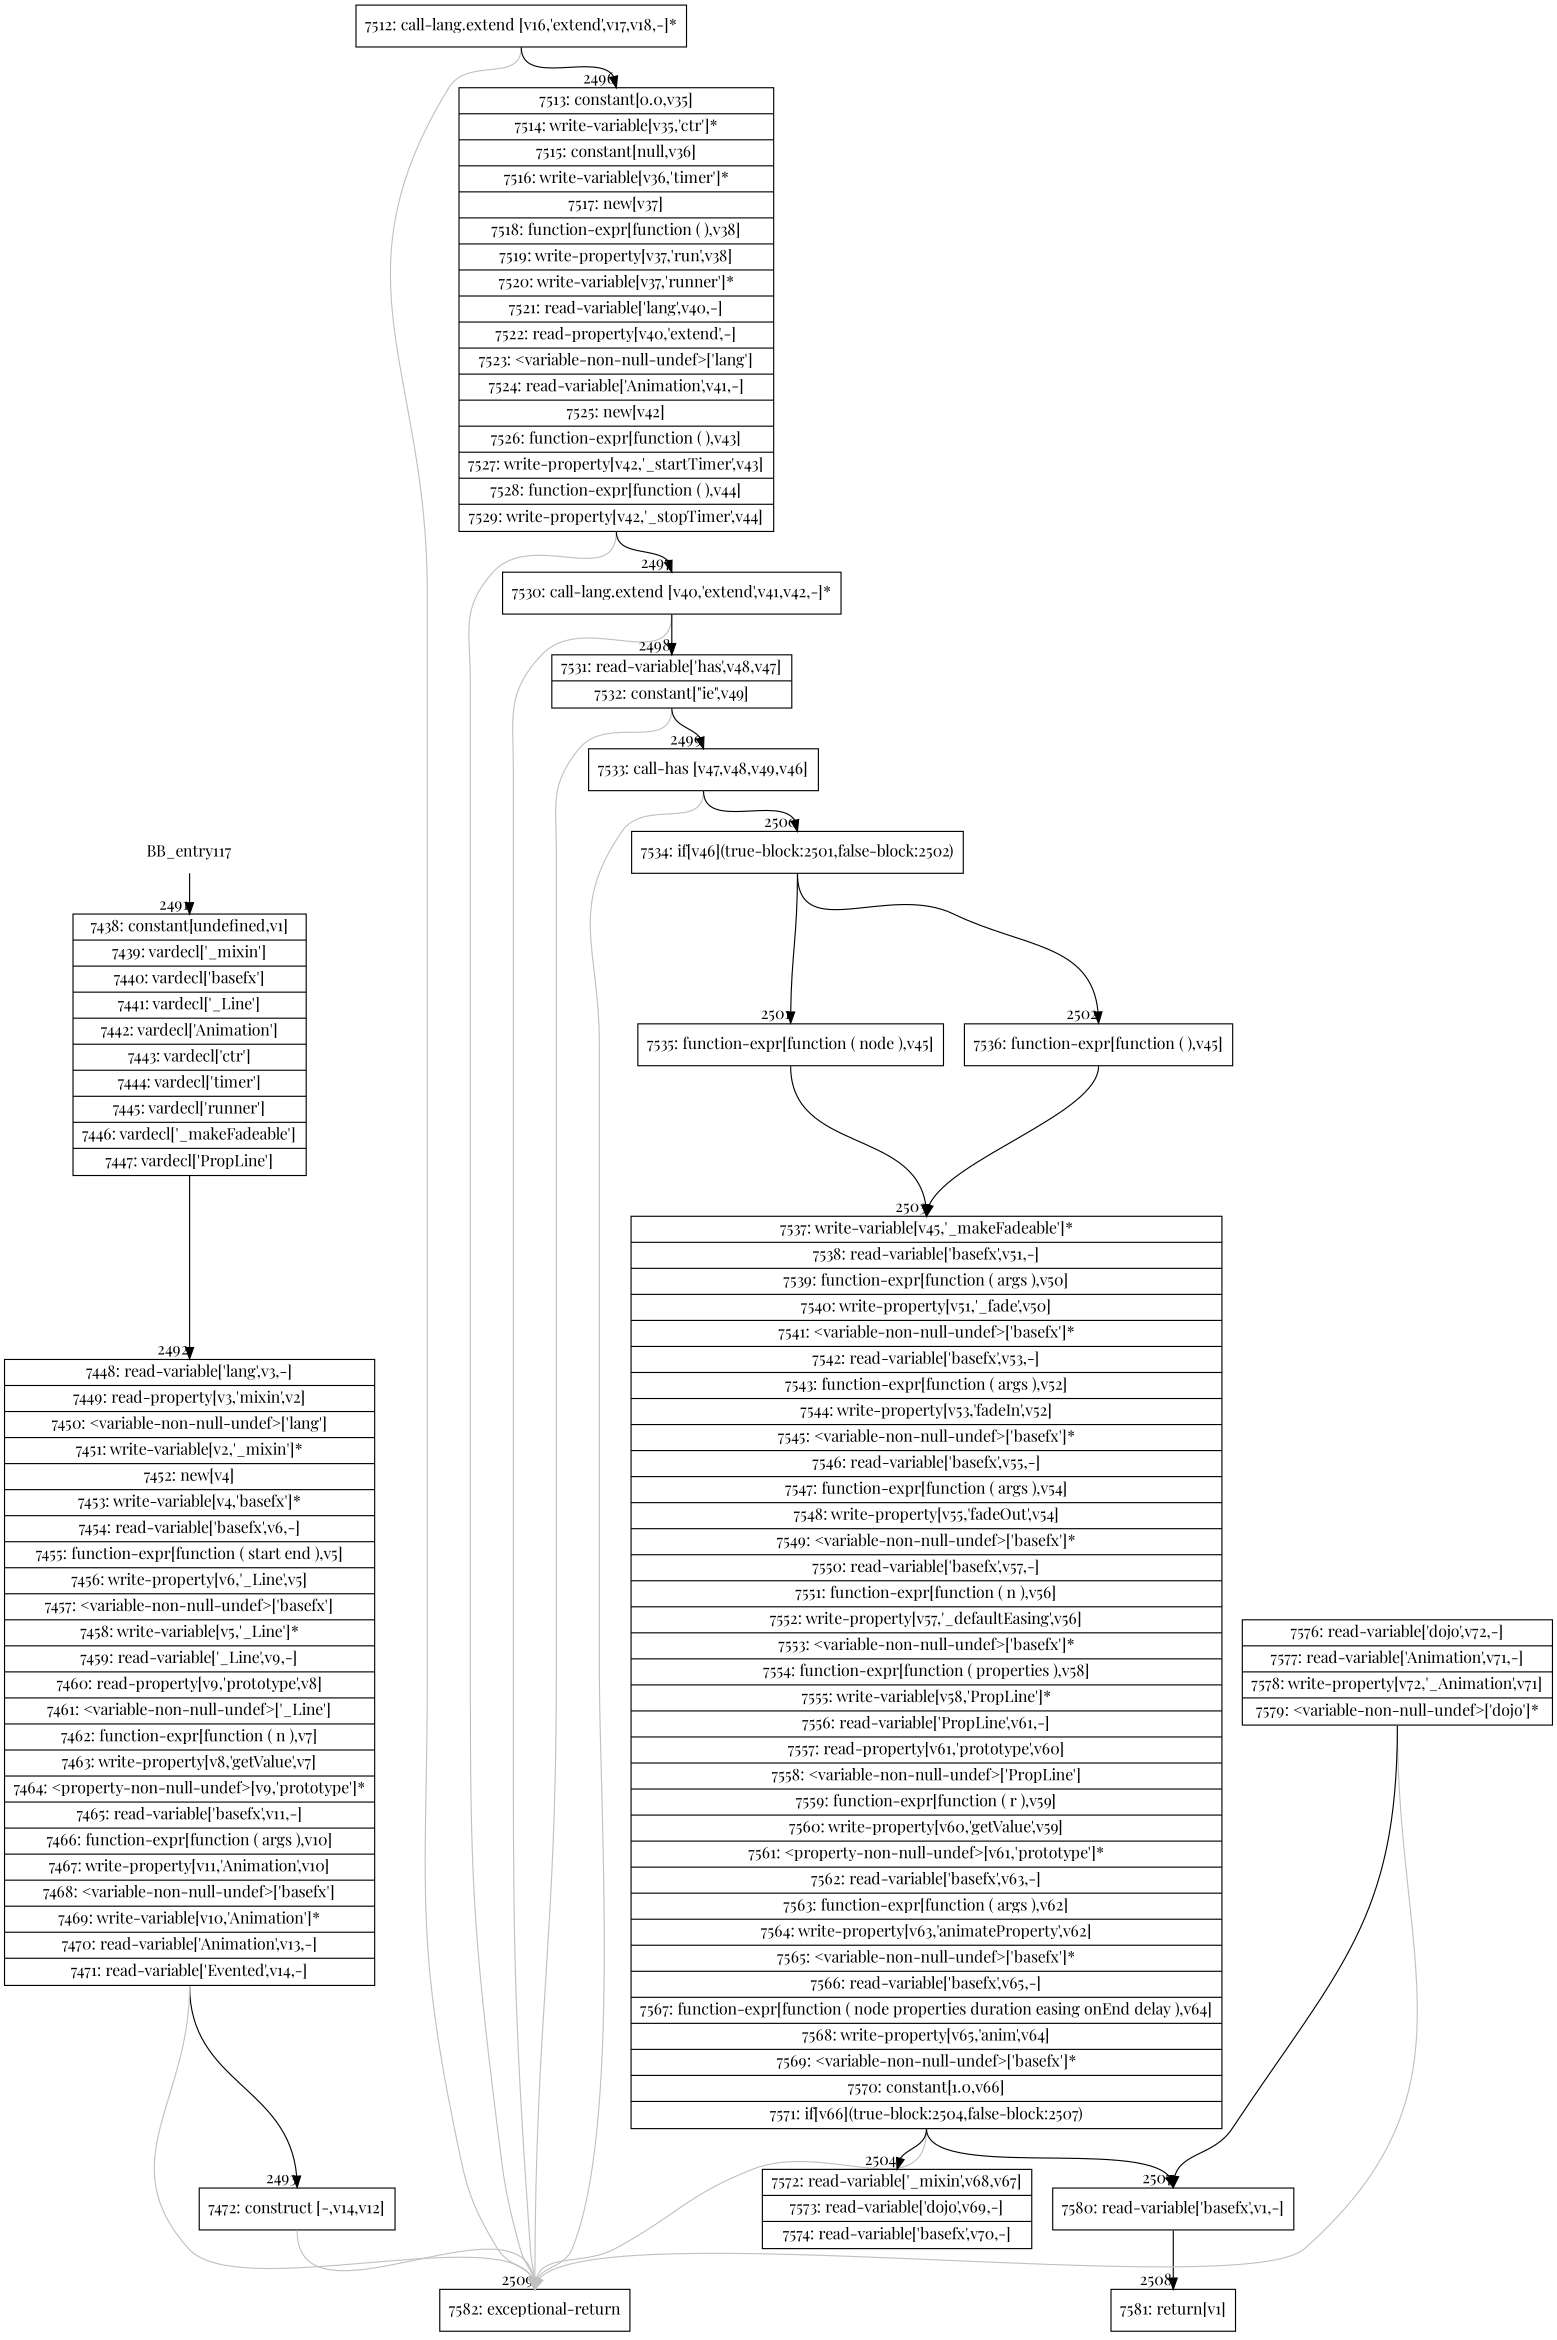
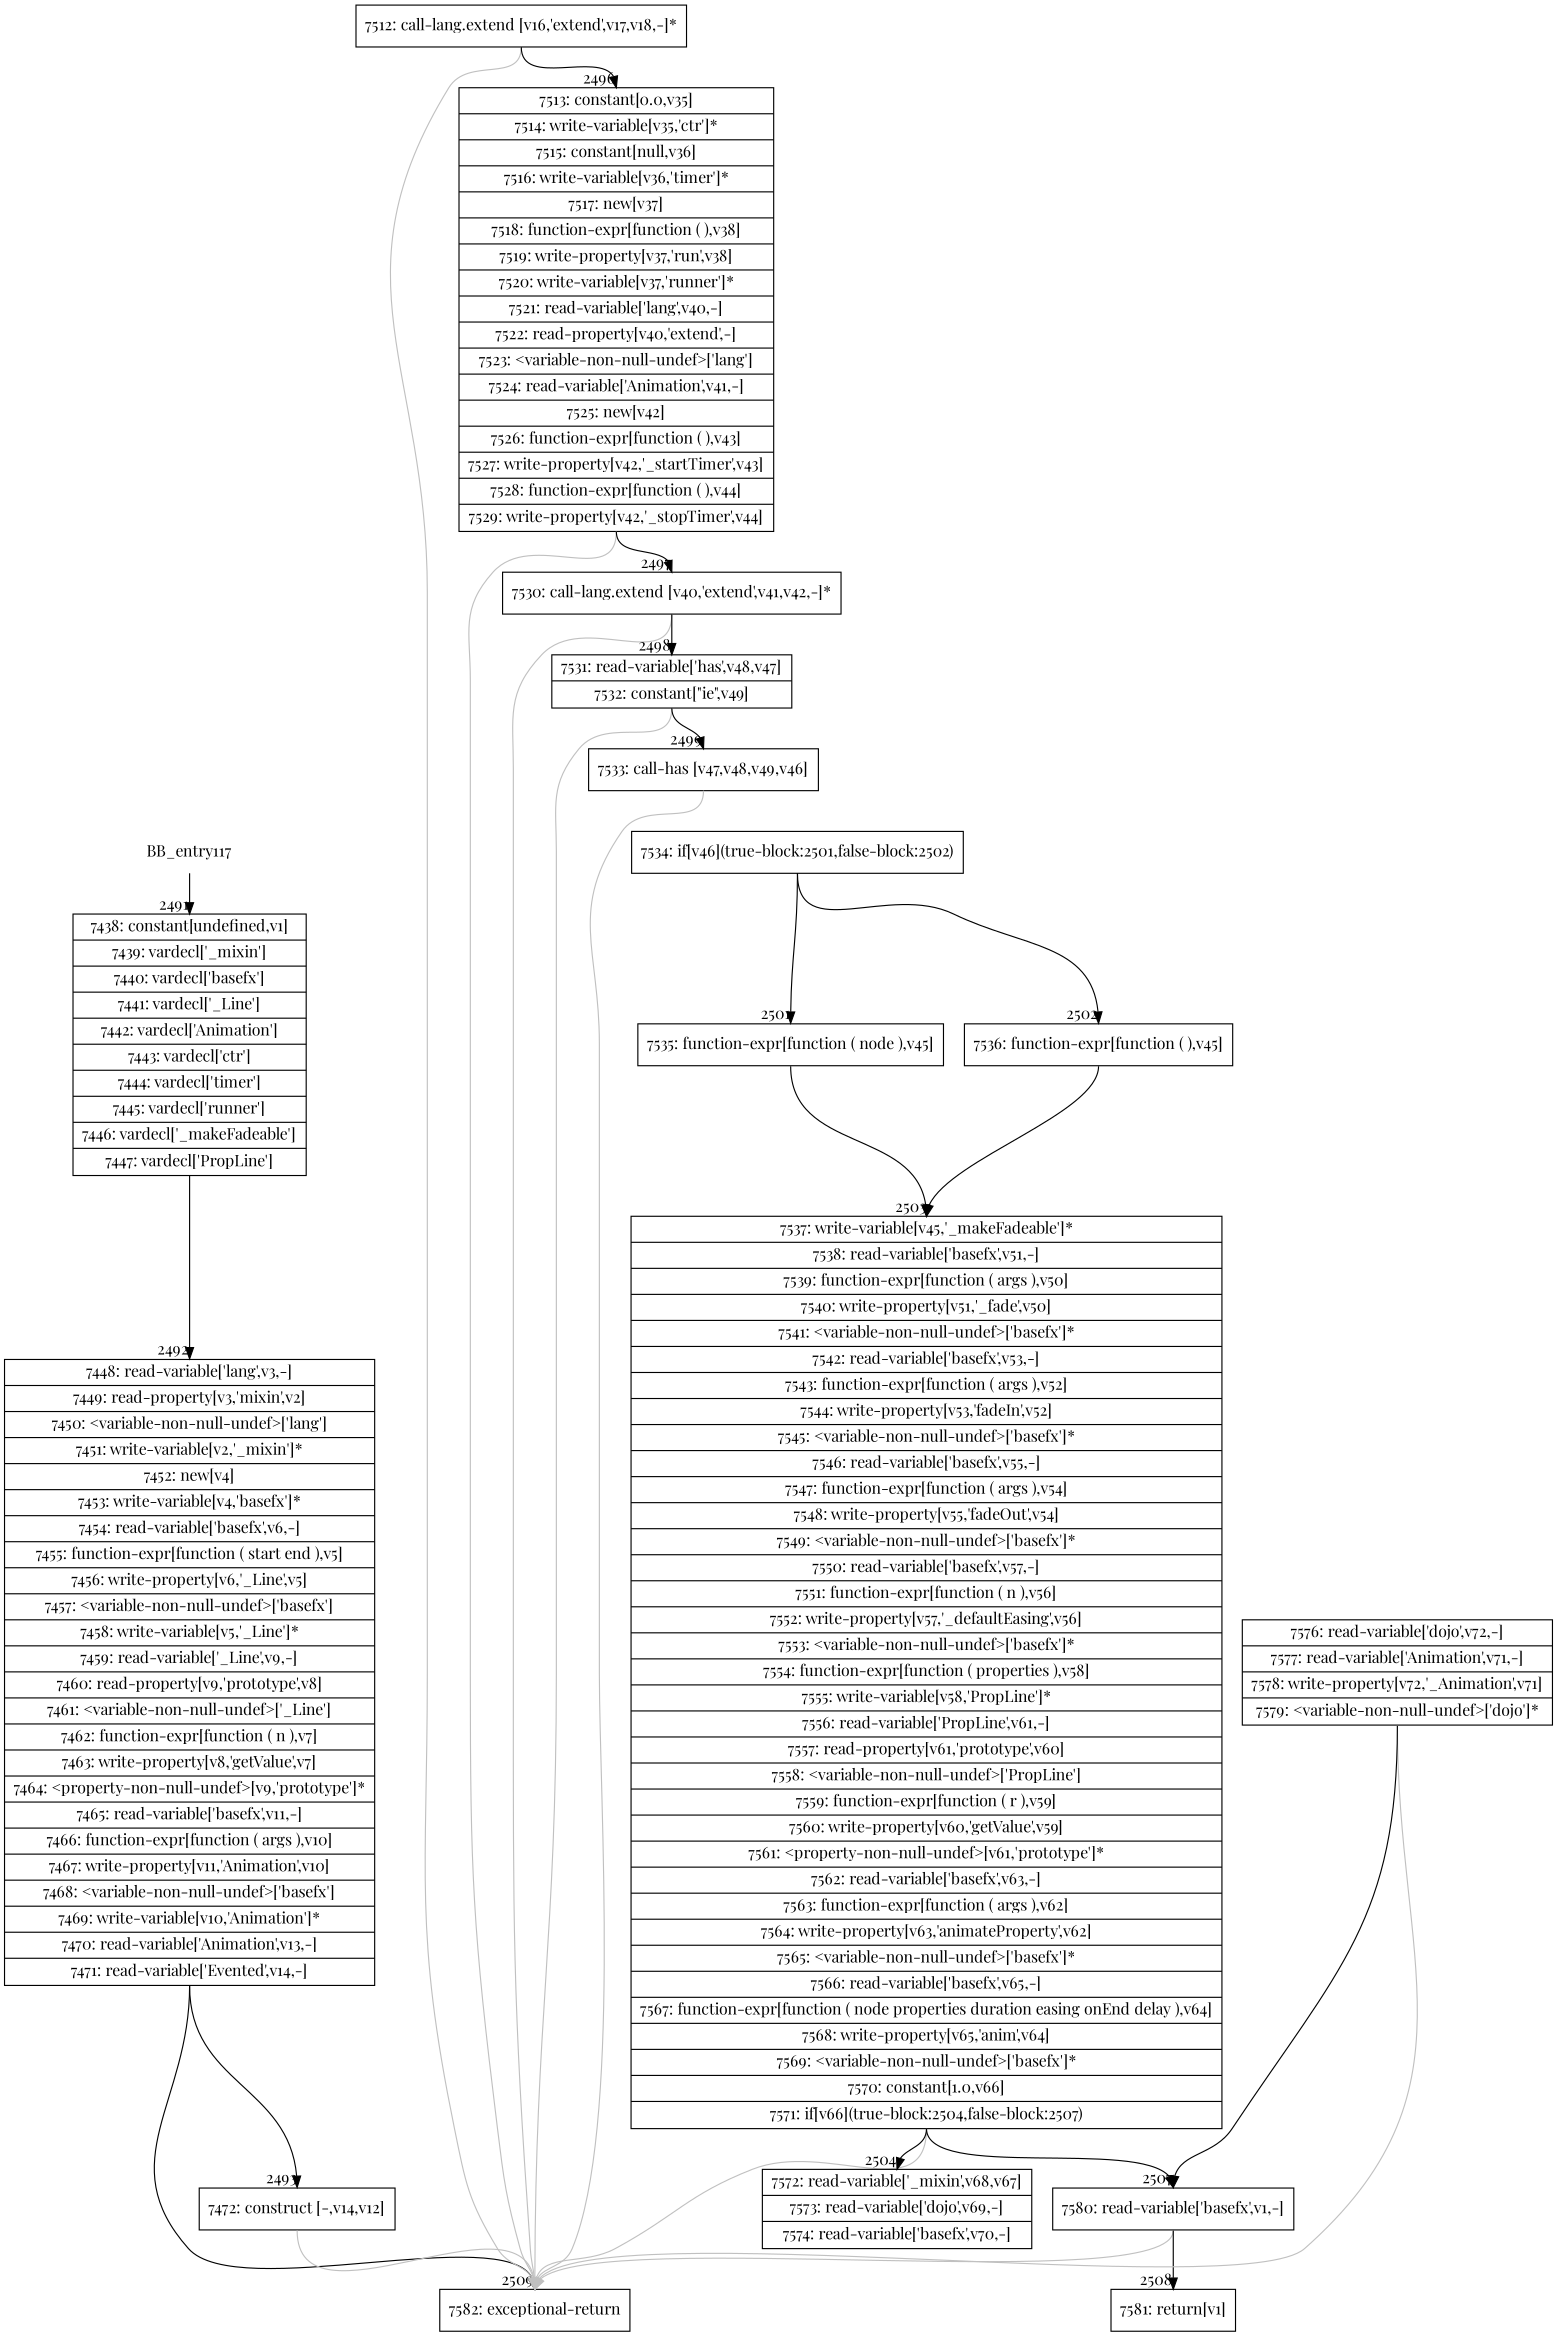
edge "7533: call-has [v47,v48,v49,v46]" -> "7534: if[v46](true-block:2501,false-block:2502)": removed
edge "7580: read-variable['basefx',v1,-]" -> "7582: exceptional-return": added
edge "7448: read-variable['lang',v3,-]" -> "7582: exceptional-return": color gray -> black
